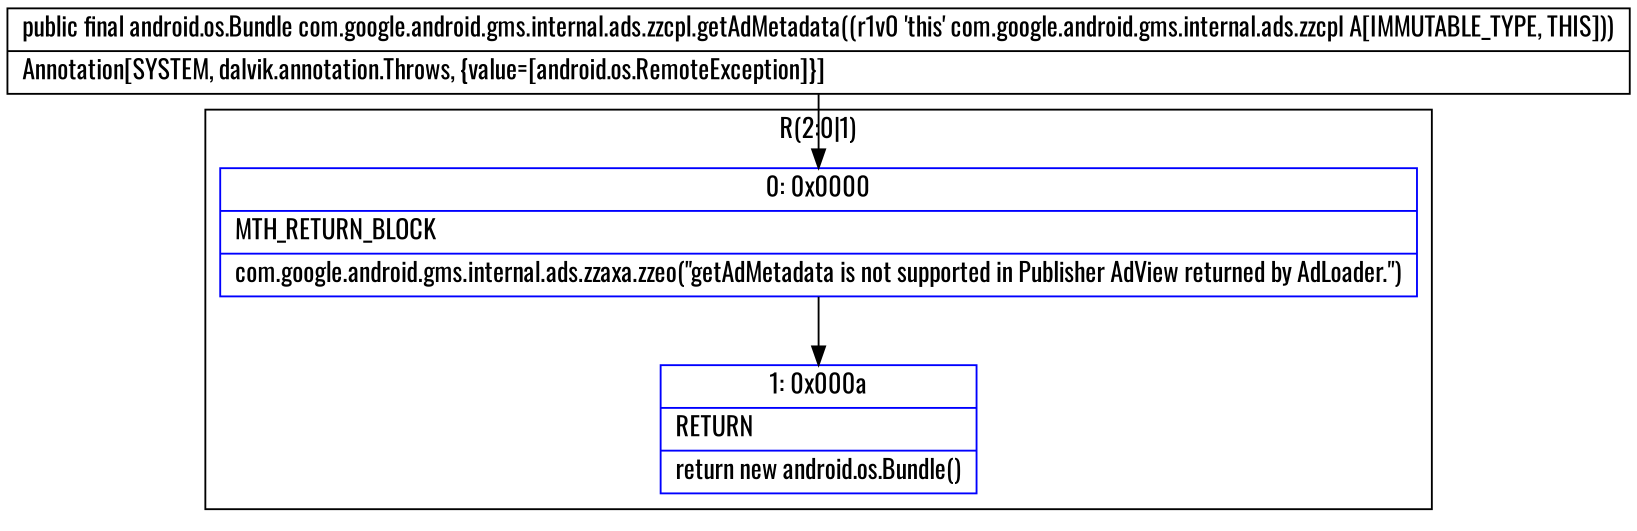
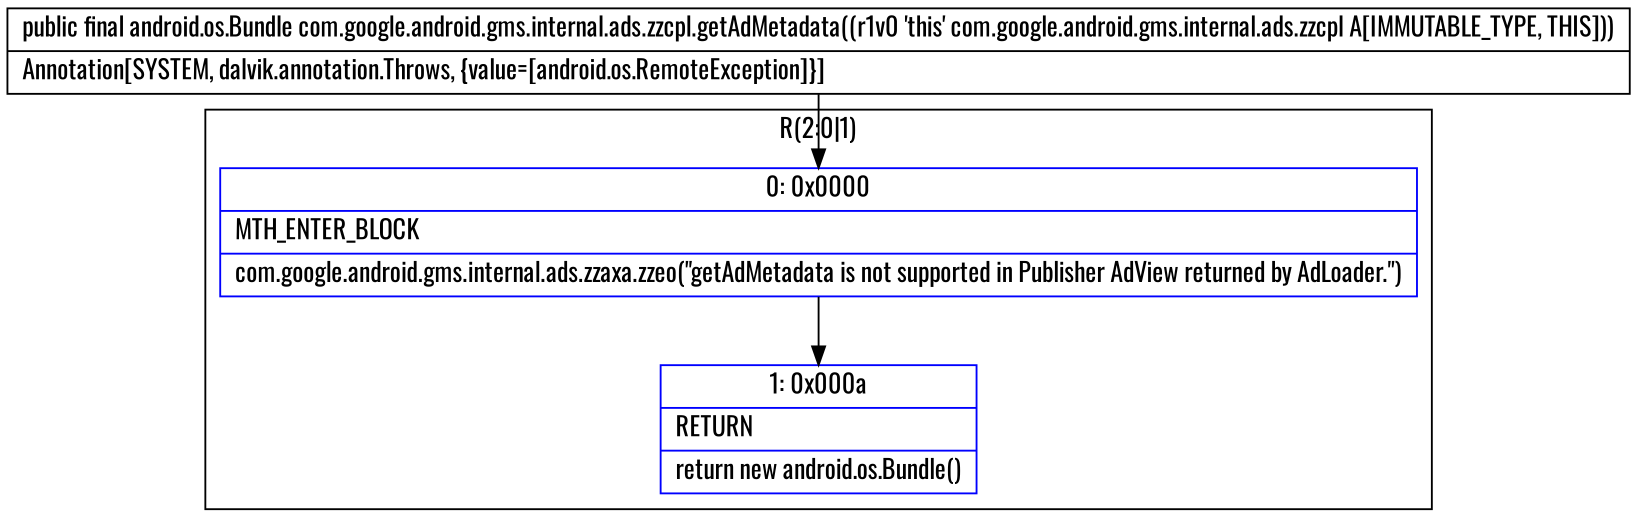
node "0: 0x0000": text "MTH_RETURN_BLOCK" -> "MTH_ENTER_BLOCK"
